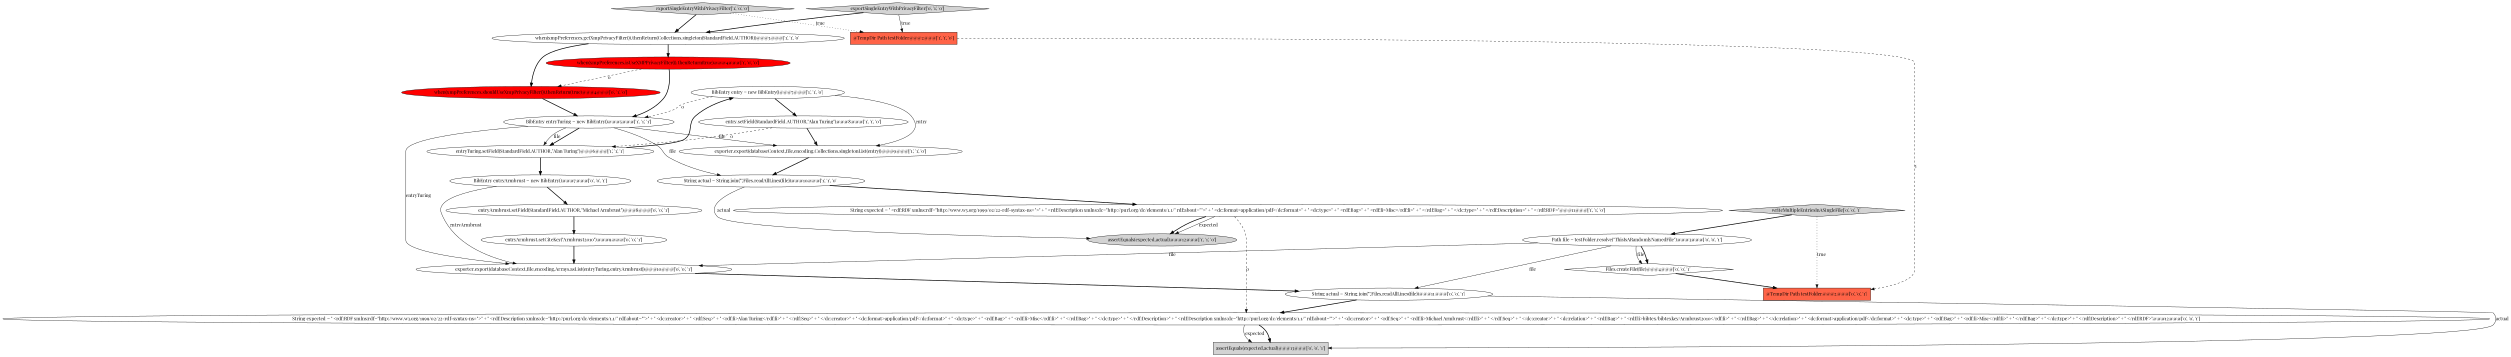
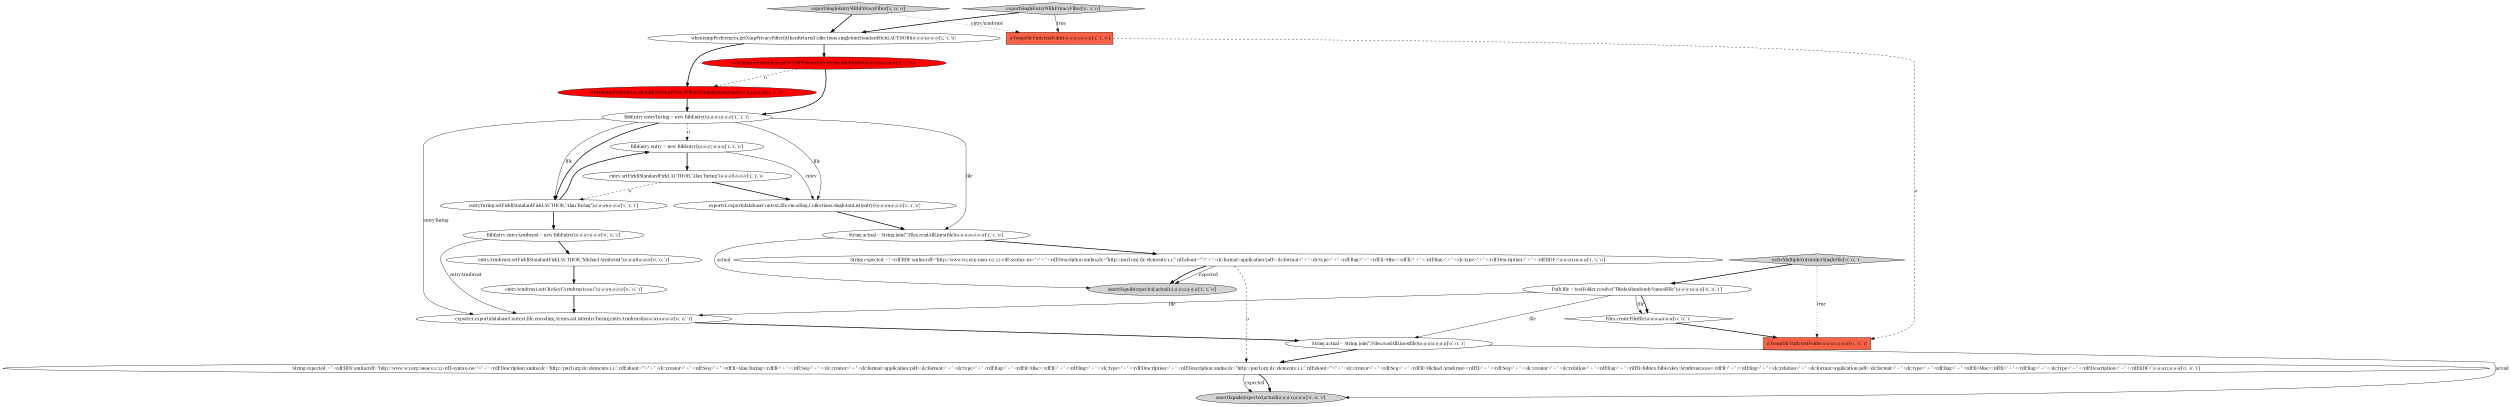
edge "exportSingleEntryWithPrivacyFilter['1', '0', '0']" -> "@TempDir Path testFolder@@@2@@@['1', '1', '0']": label "true" -> "entryArmbrust"
edge "BibEntry entry = new BibEntry()@@@7@@@['1', '1', '0']" -> "BibEntry entryTuring = new BibEntry()@@@5@@@['1', '1', '1']": reversed
edge "@TempDir Path testFolder@@@2@@@['1', '1', '0']" -> "@TempDir Path testFolder@@@2@@@['0', '0', '1']": label "5" -> "0"
node "assertEquals(expected,actual)@@@13@@@['0', '0', '1']": shape box -> ellipse
